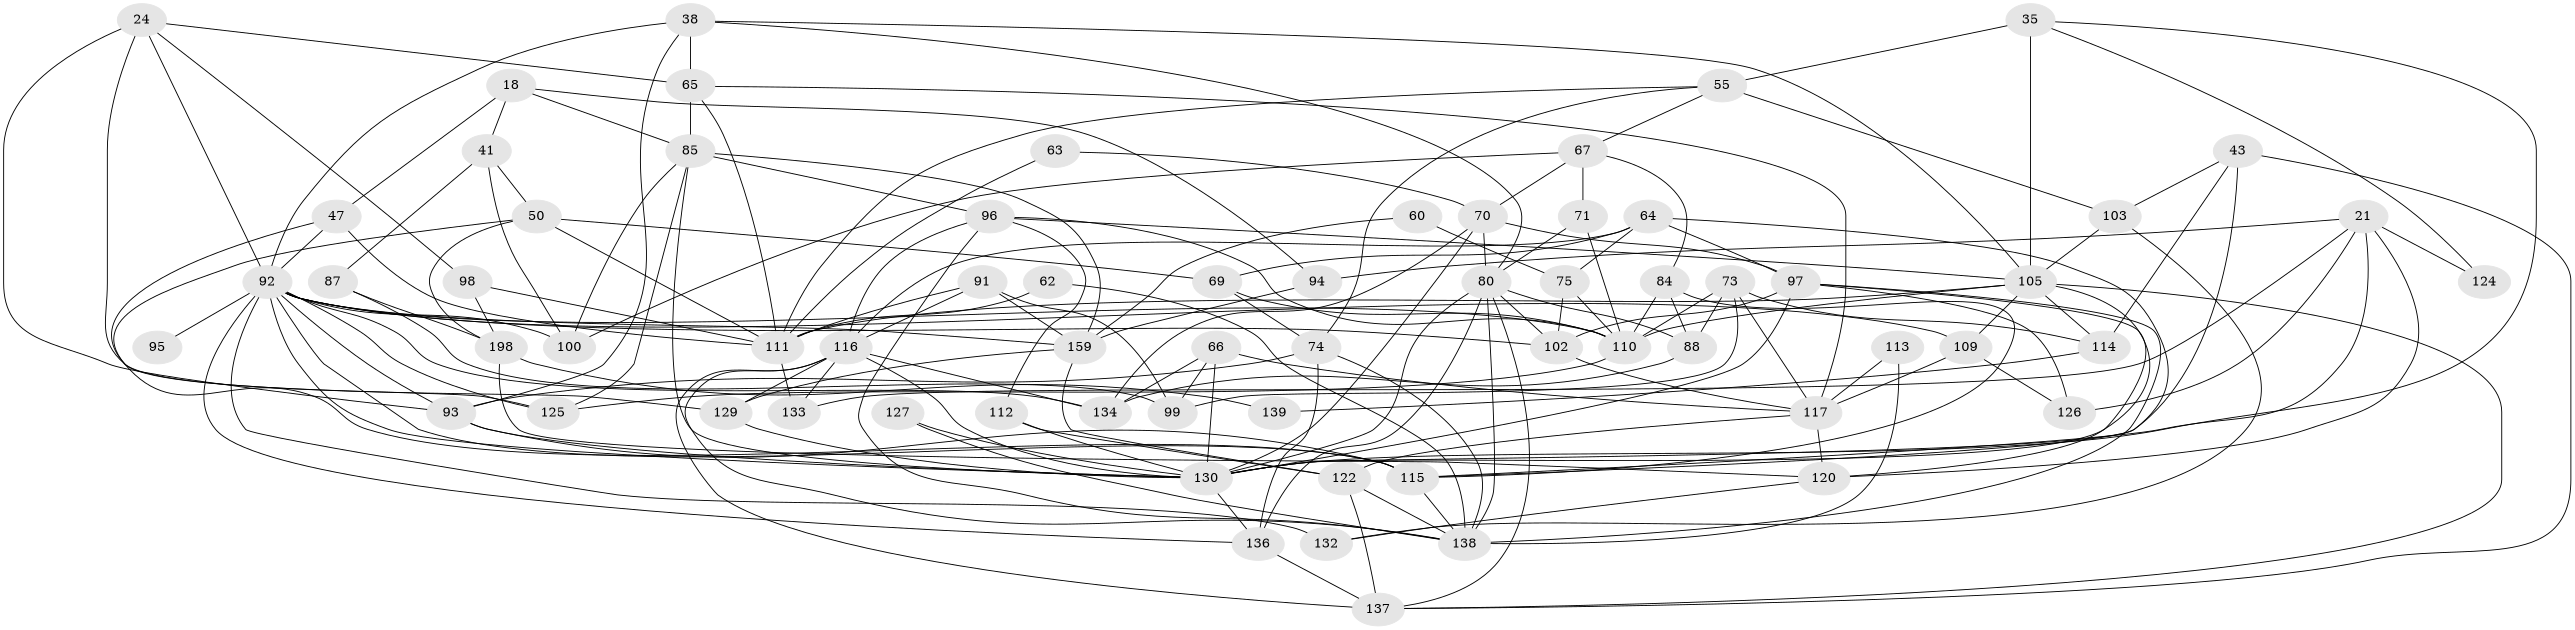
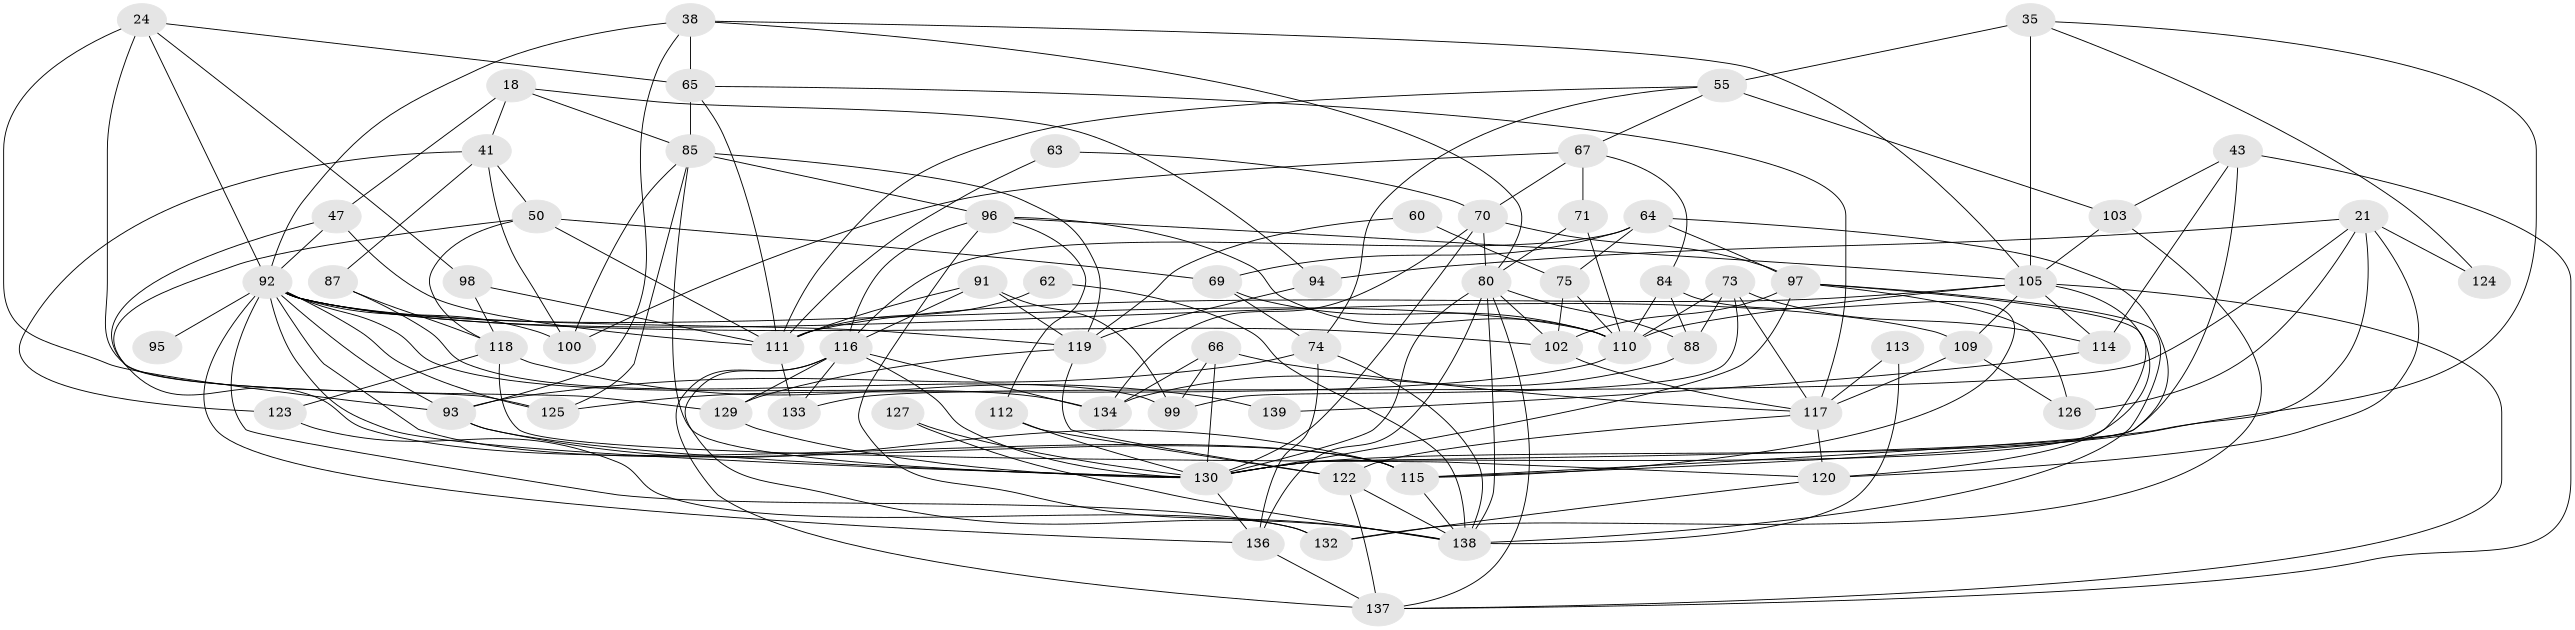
node "198": label "198" -> "118"
node "159": label "159" -> "119"
node "123": added
